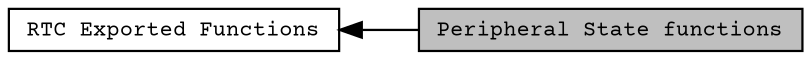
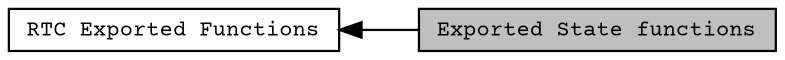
node "Peripheral State functions": label "Peripheral State functions" -> "Exported State functions"
